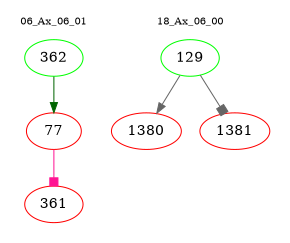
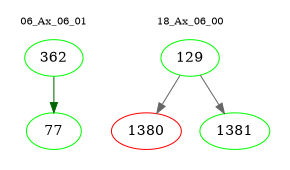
edge "129" -> "1381": arrowhead box -> normal
node "77": color red -> green
node "1381": color red -> green
node "361": removed
